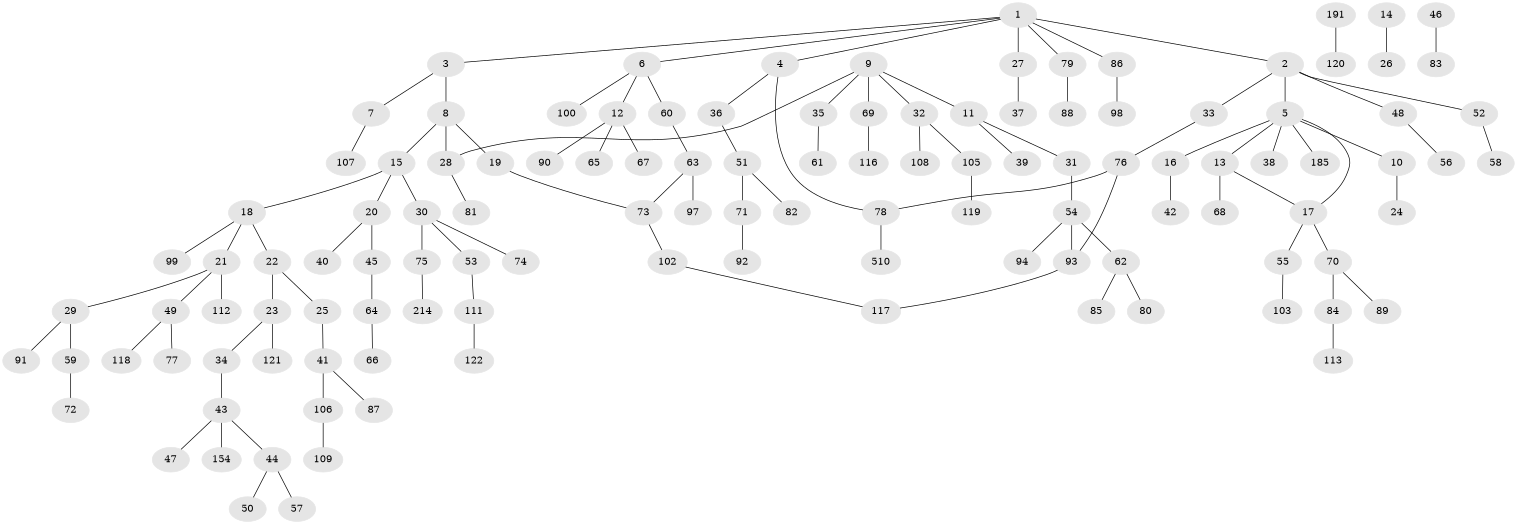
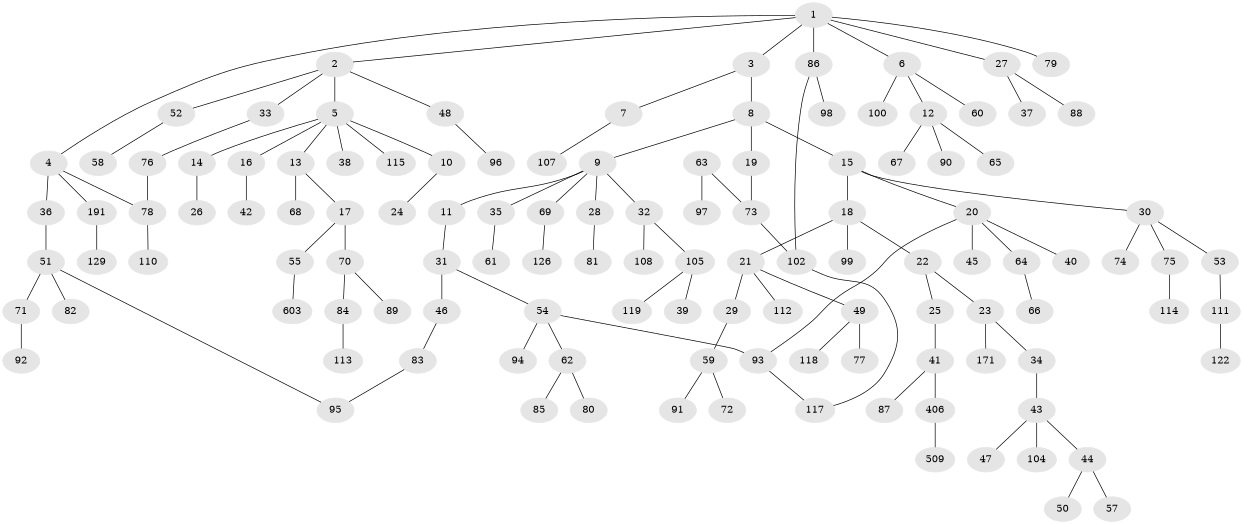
node "120": label "120" -> "129"
edge "79" -- "88": now "27" -- "88"
edge "8" -- "28": now "8" -- "9"
edge "11" -- "39": now "105" -- "39"
edge "60" -- "63": removed
edge "5" -- "17": now "5" -- "14"
edge "86" -- "102": added
node "116": label "116" -> "126"
node "185": label "185" -> "115"
node "56": label "56" -> "96"
edge "4" -- "191": added
edge "76" -- "93": now "20" -- "93"
node "510": label "510" -> "110"
edge "45" -- "64": now "20" -- "64"
edge "31" -- "46": added
node "214": label "214" -> "114"
node "103": label "103" -> "603"
edge "29" -- "91": now "59" -- "91"
node "121": label "121" -> "171"
node "106": label "106" -> "406"
node "95": added
node "154": label "154" -> "104"
node "109": label "109" -> "509"
